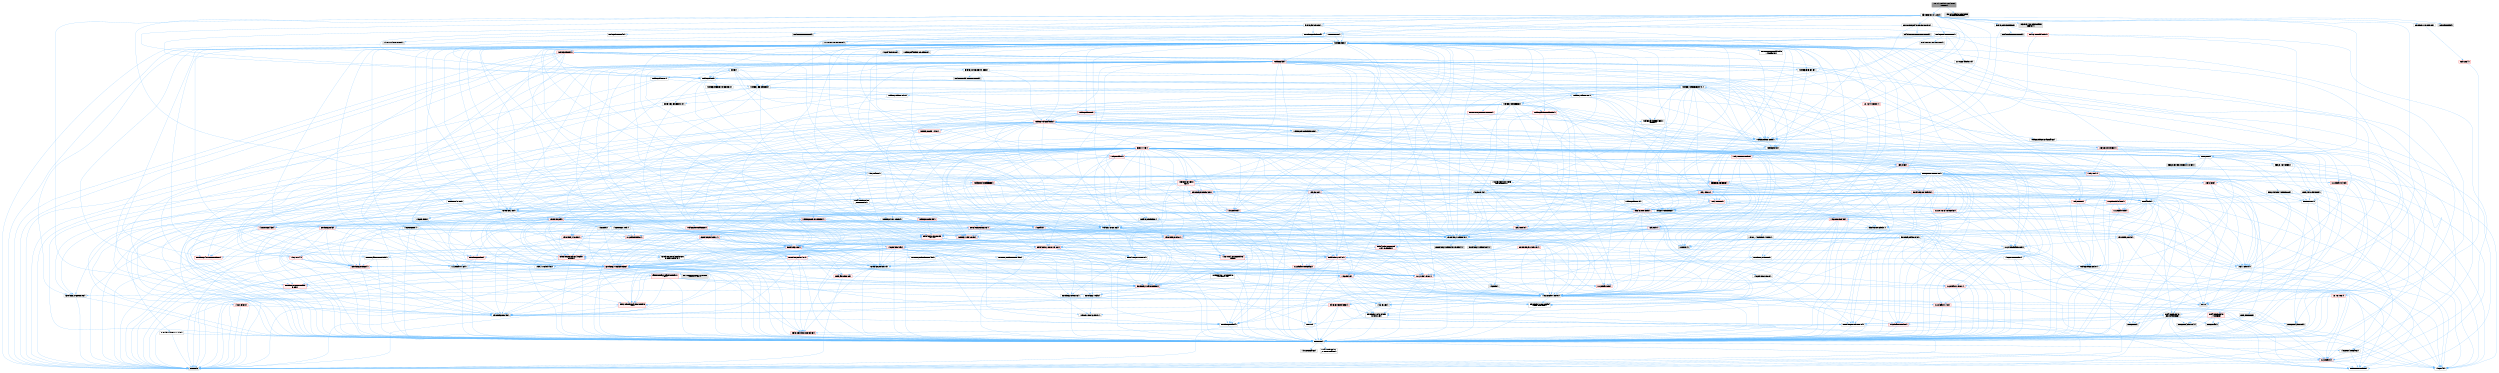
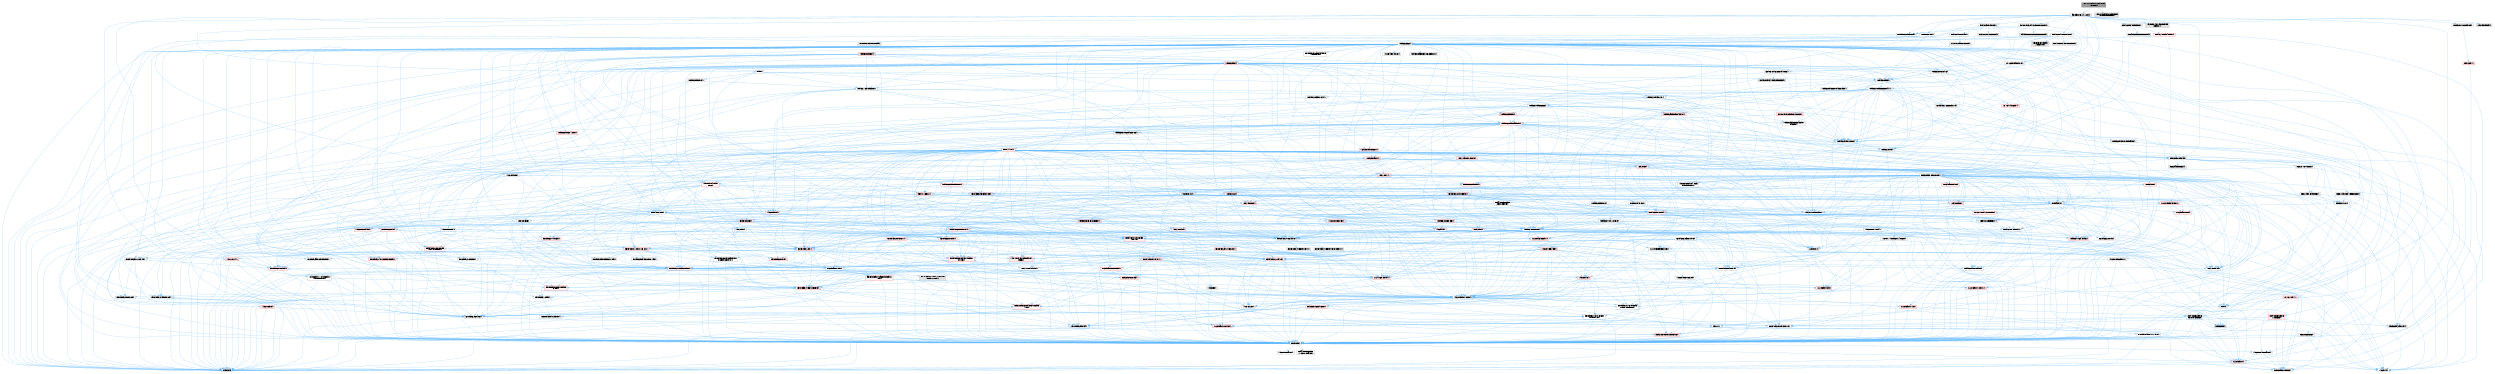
node "Net/Core/Connection /NetEnums.h": added
edge "UObject/UObjectGlobals.h" -> "UObject/PropertyVisitor.h": now "UObject/Class.h" -> "UObject/PropertyVisitor.h"
node "Stats/Stats.h": label "Stats/Stats.h" -> "Stats/ResourceSize.h"
node "Stats/OverrideVoidReturnInvoker.inl": label "Stats/OverrideVoidReturnInvoker.inl" -> "Stats/GlobalStats.inl"
node "Math/Vector4.h": label "Math/Vector4.h" -> "Identity/Vector4.h"
node "UObject/StrongObjectPtr.h": removed
node "Trace/Detail/Channel.inl": removed
node "Trace/Config.h": removed
